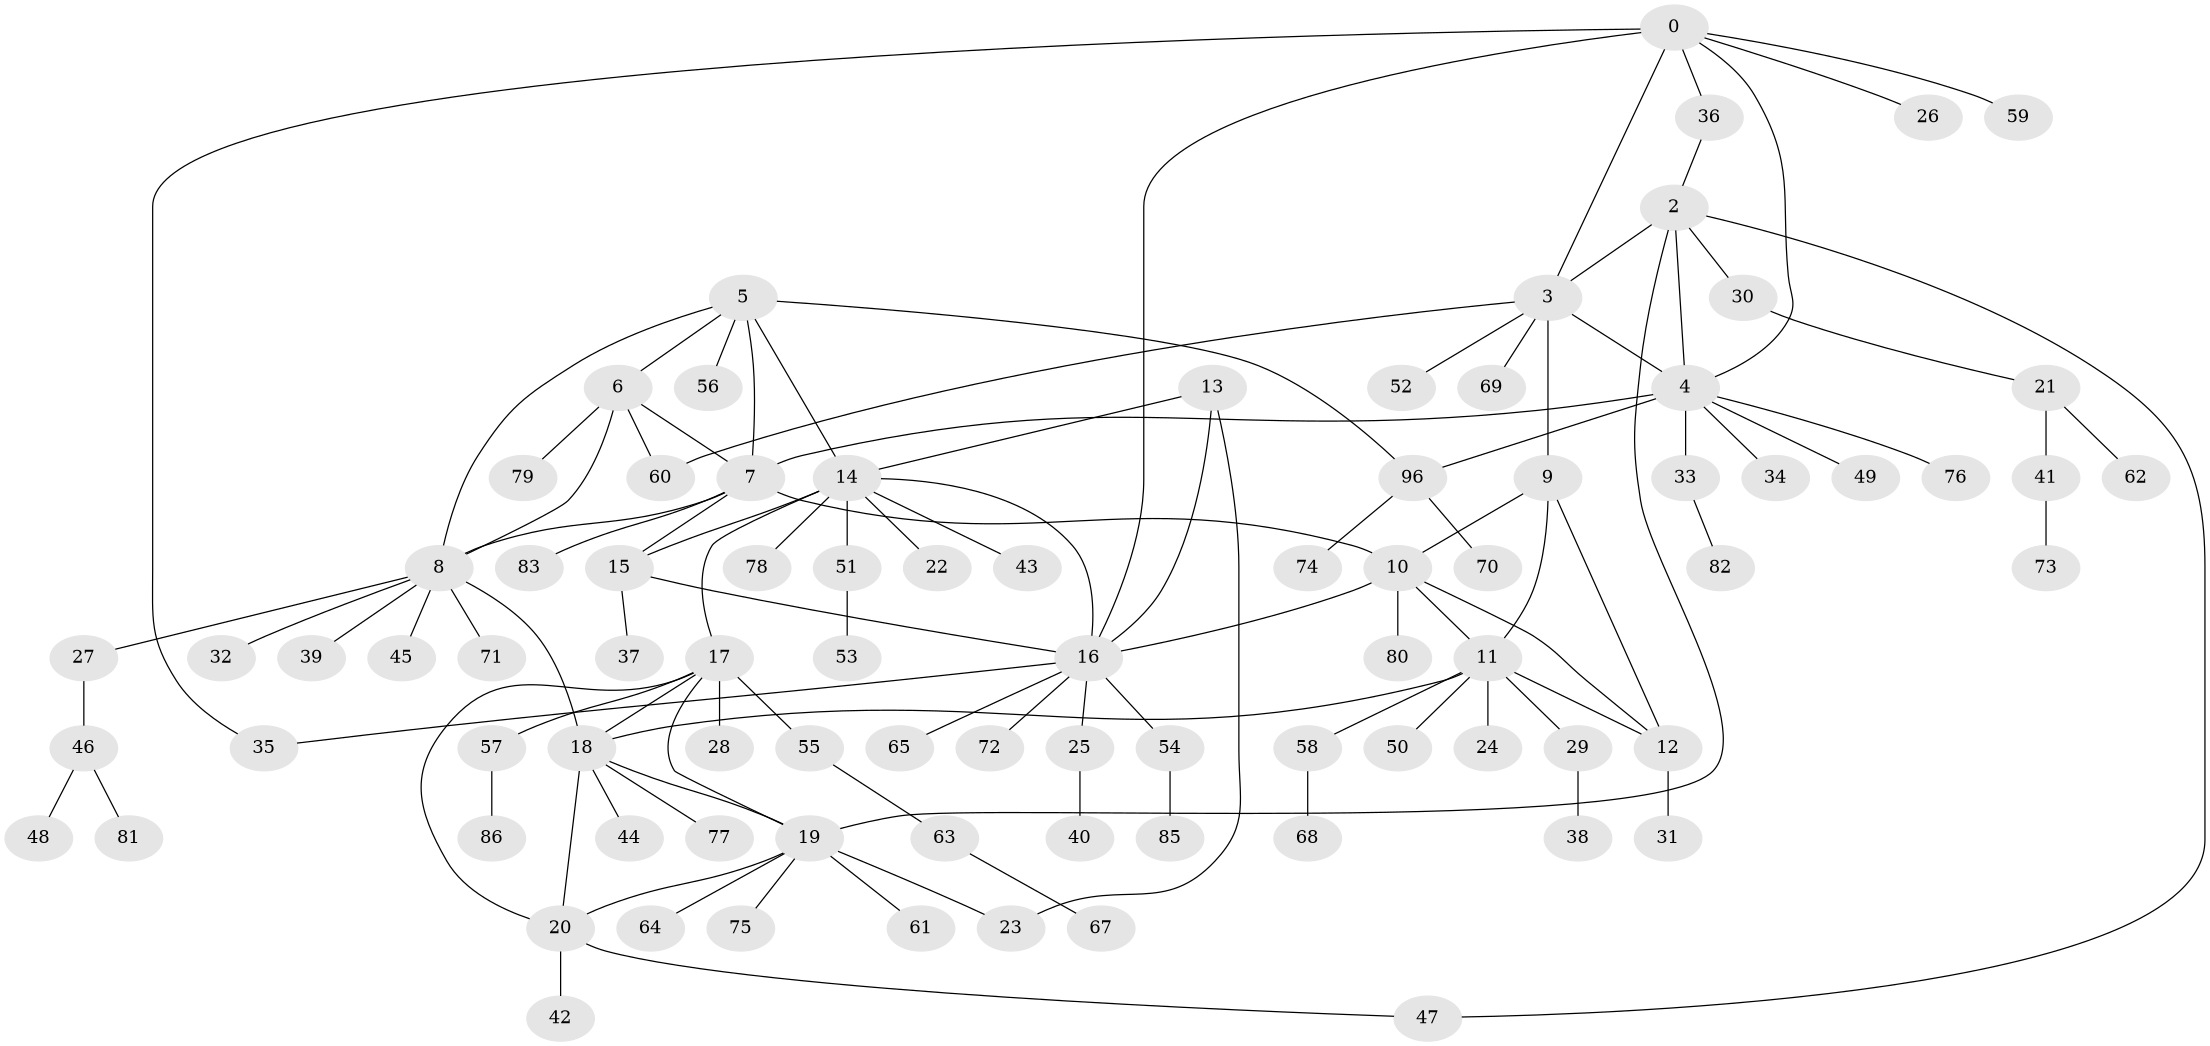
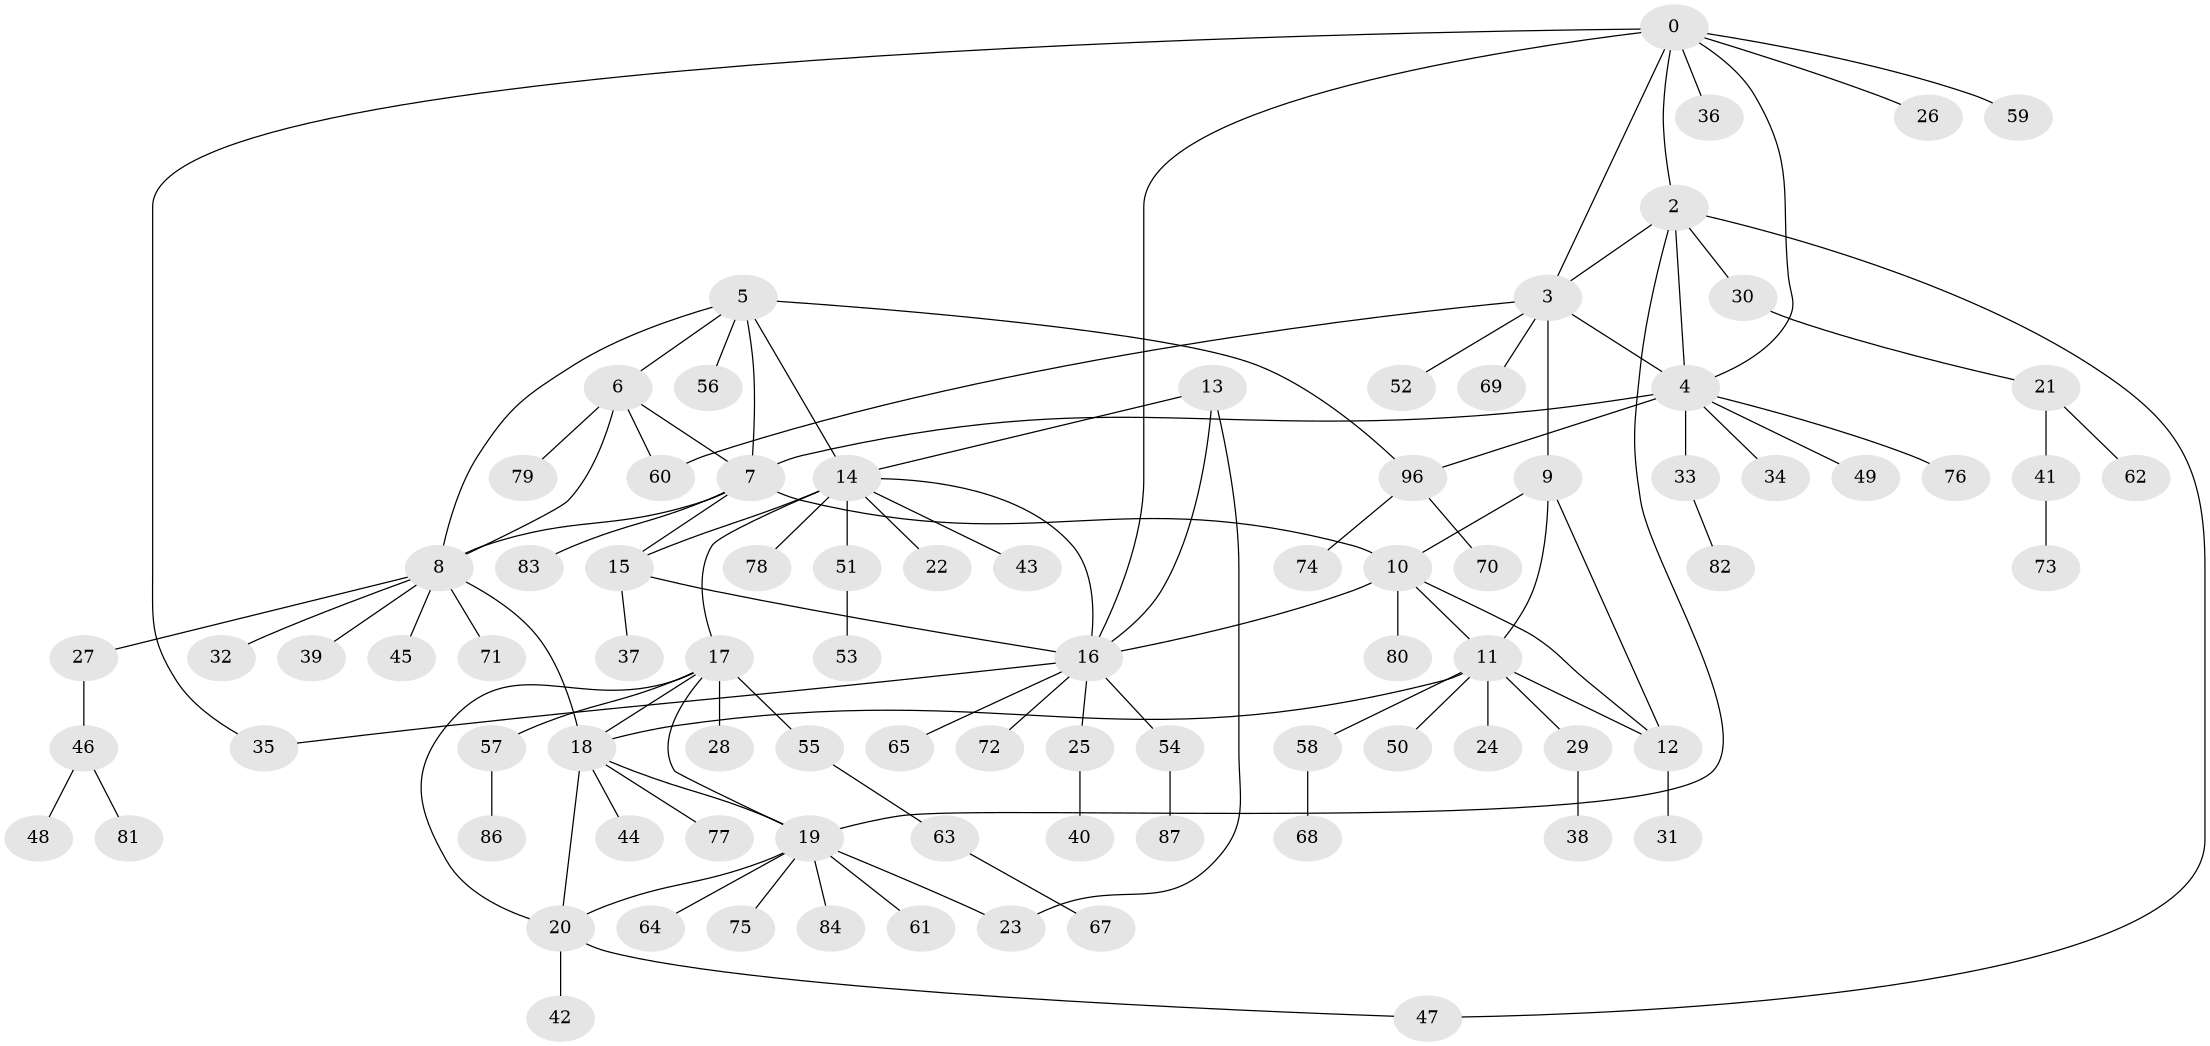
edge "36" -- "2": now "0" -- "2"
node "85": label "85" -> "87"
node "84": added
